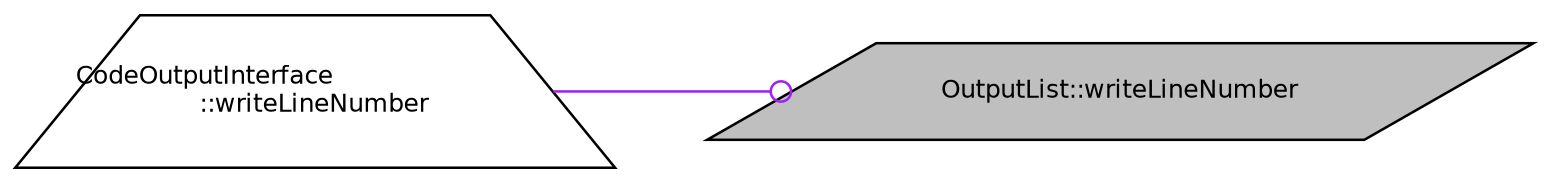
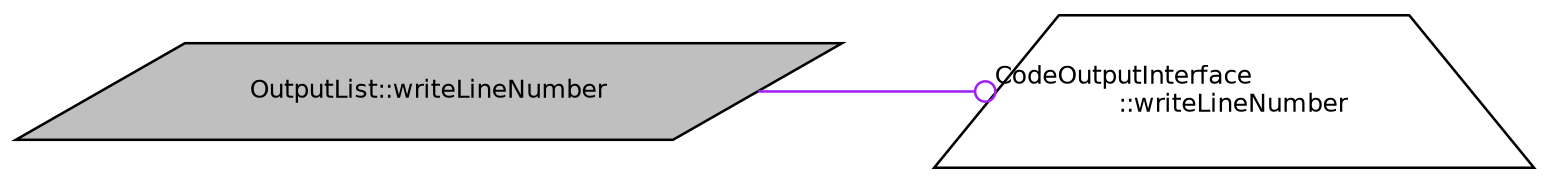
edge "CodeOutputInterface ::writeLineNumber" -> "OutputList::writeLineNumber": reversed
